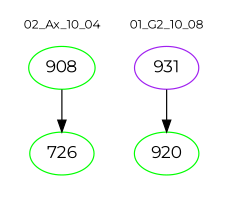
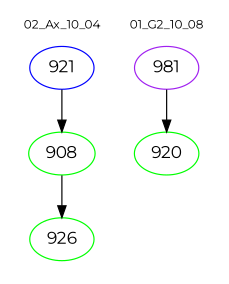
node "921": added
node "931": label "931" -> "981"
node "726": label "726" -> "926"
